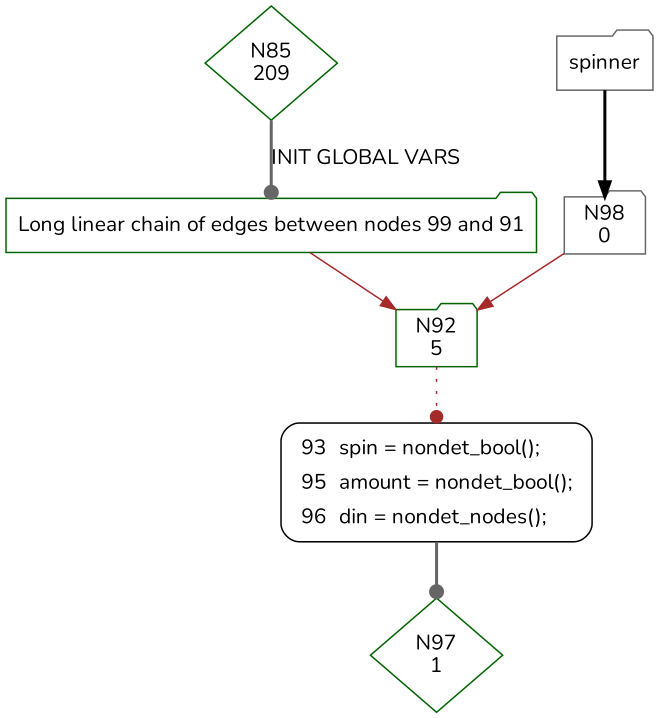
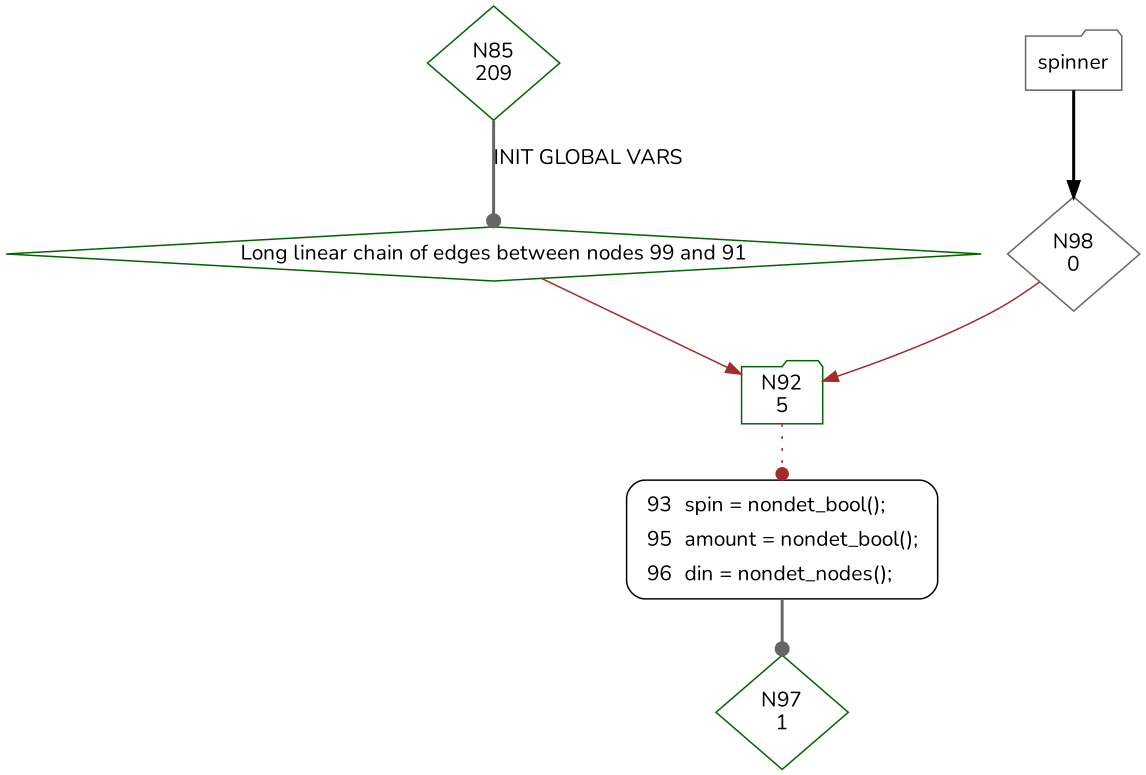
node "Long linear chain of edges between nodes 99 and 91": shape folder -> diamond
node "N98 0": shape folder -> diamond
